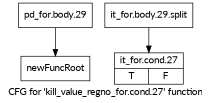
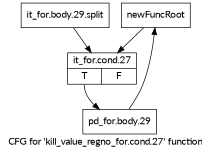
edge "newFuncRoot" -> "it_for.cond.27": added
edge "it_for.cond.27" -> "pd_for.body.29": added
